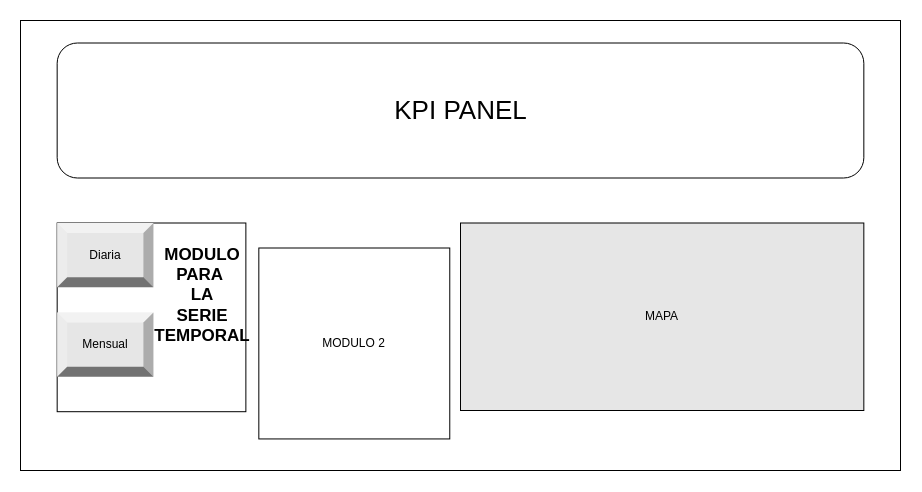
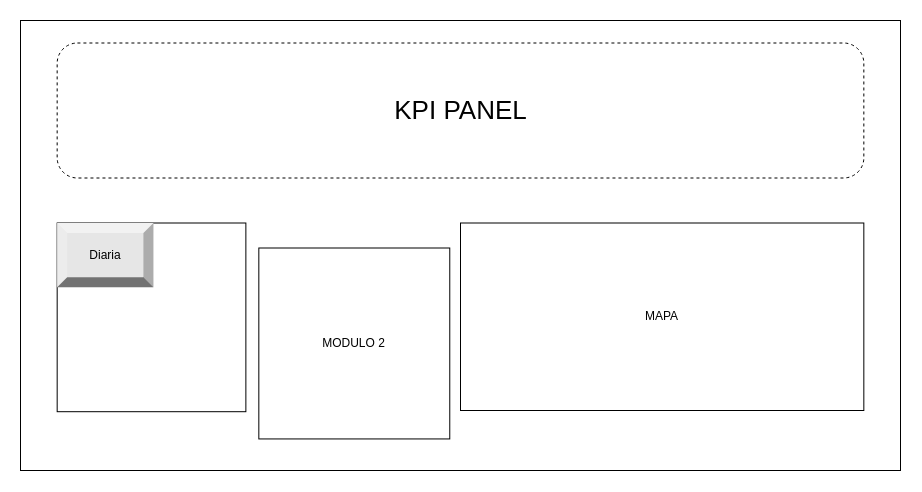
node "KPI PANEL": style solid -> dashed
node "MODULO PARA LA SERIE TEMPORAL": removed
node "MAPA": fillcolor #e6e6e6 -> #ffffff
node "Mensual": removed
